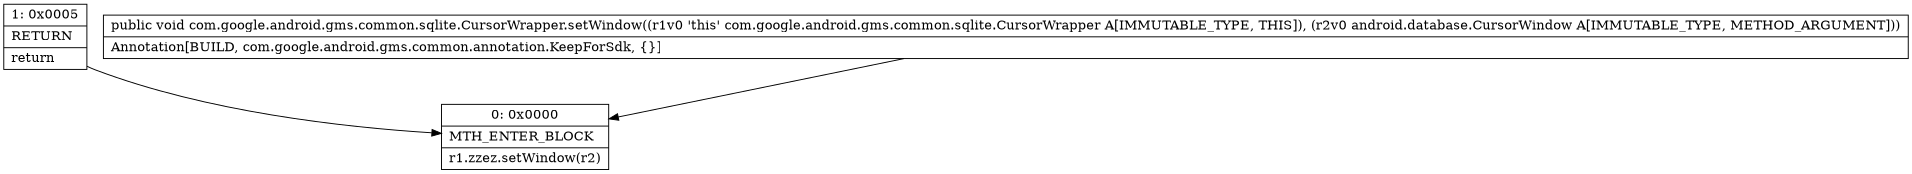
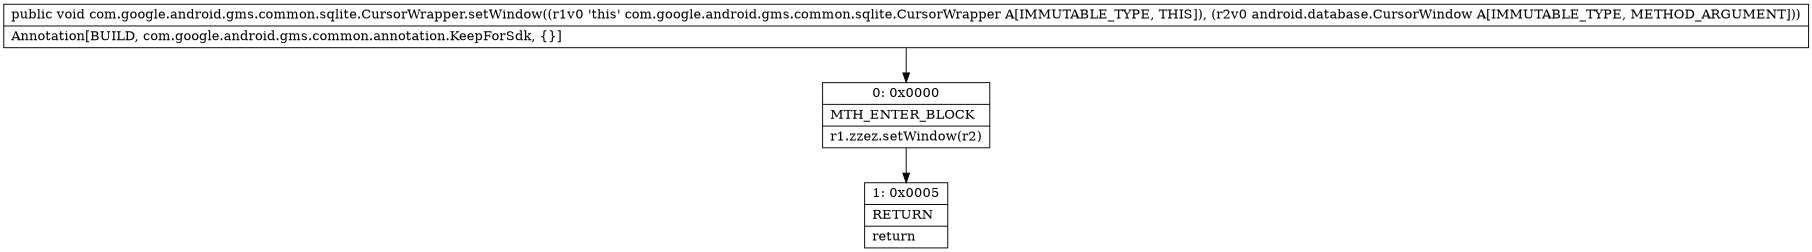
edge "1: 0x0005" -> "0: 0x0000": reversed
